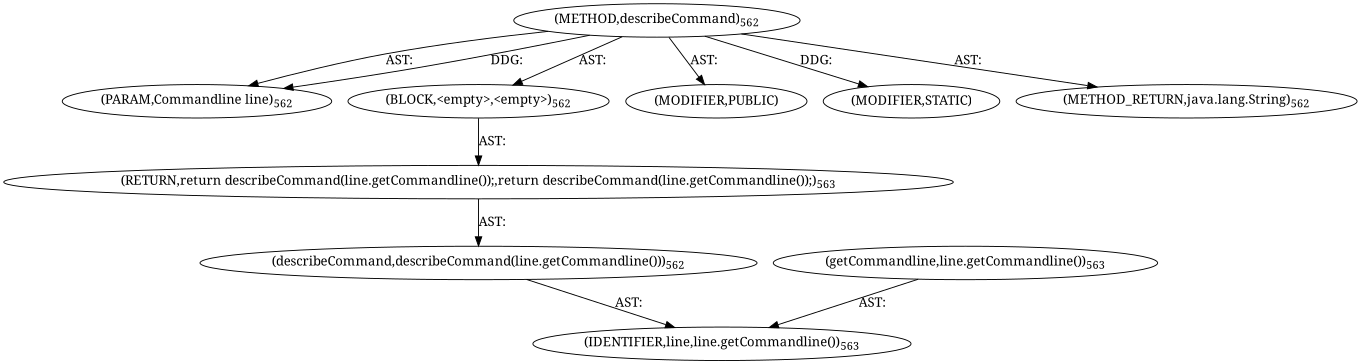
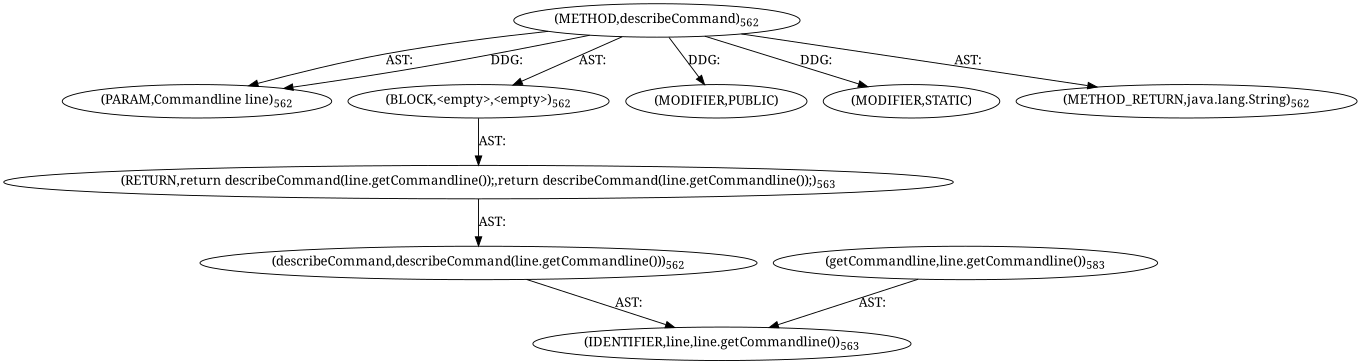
edge "(METHOD,describeCommand)" -> "(MODIFIER,PUBLIC)": label "AST: " -> "DDG: "
node "(getCommandline,line.getCommandline())": text "563" -> "583"
